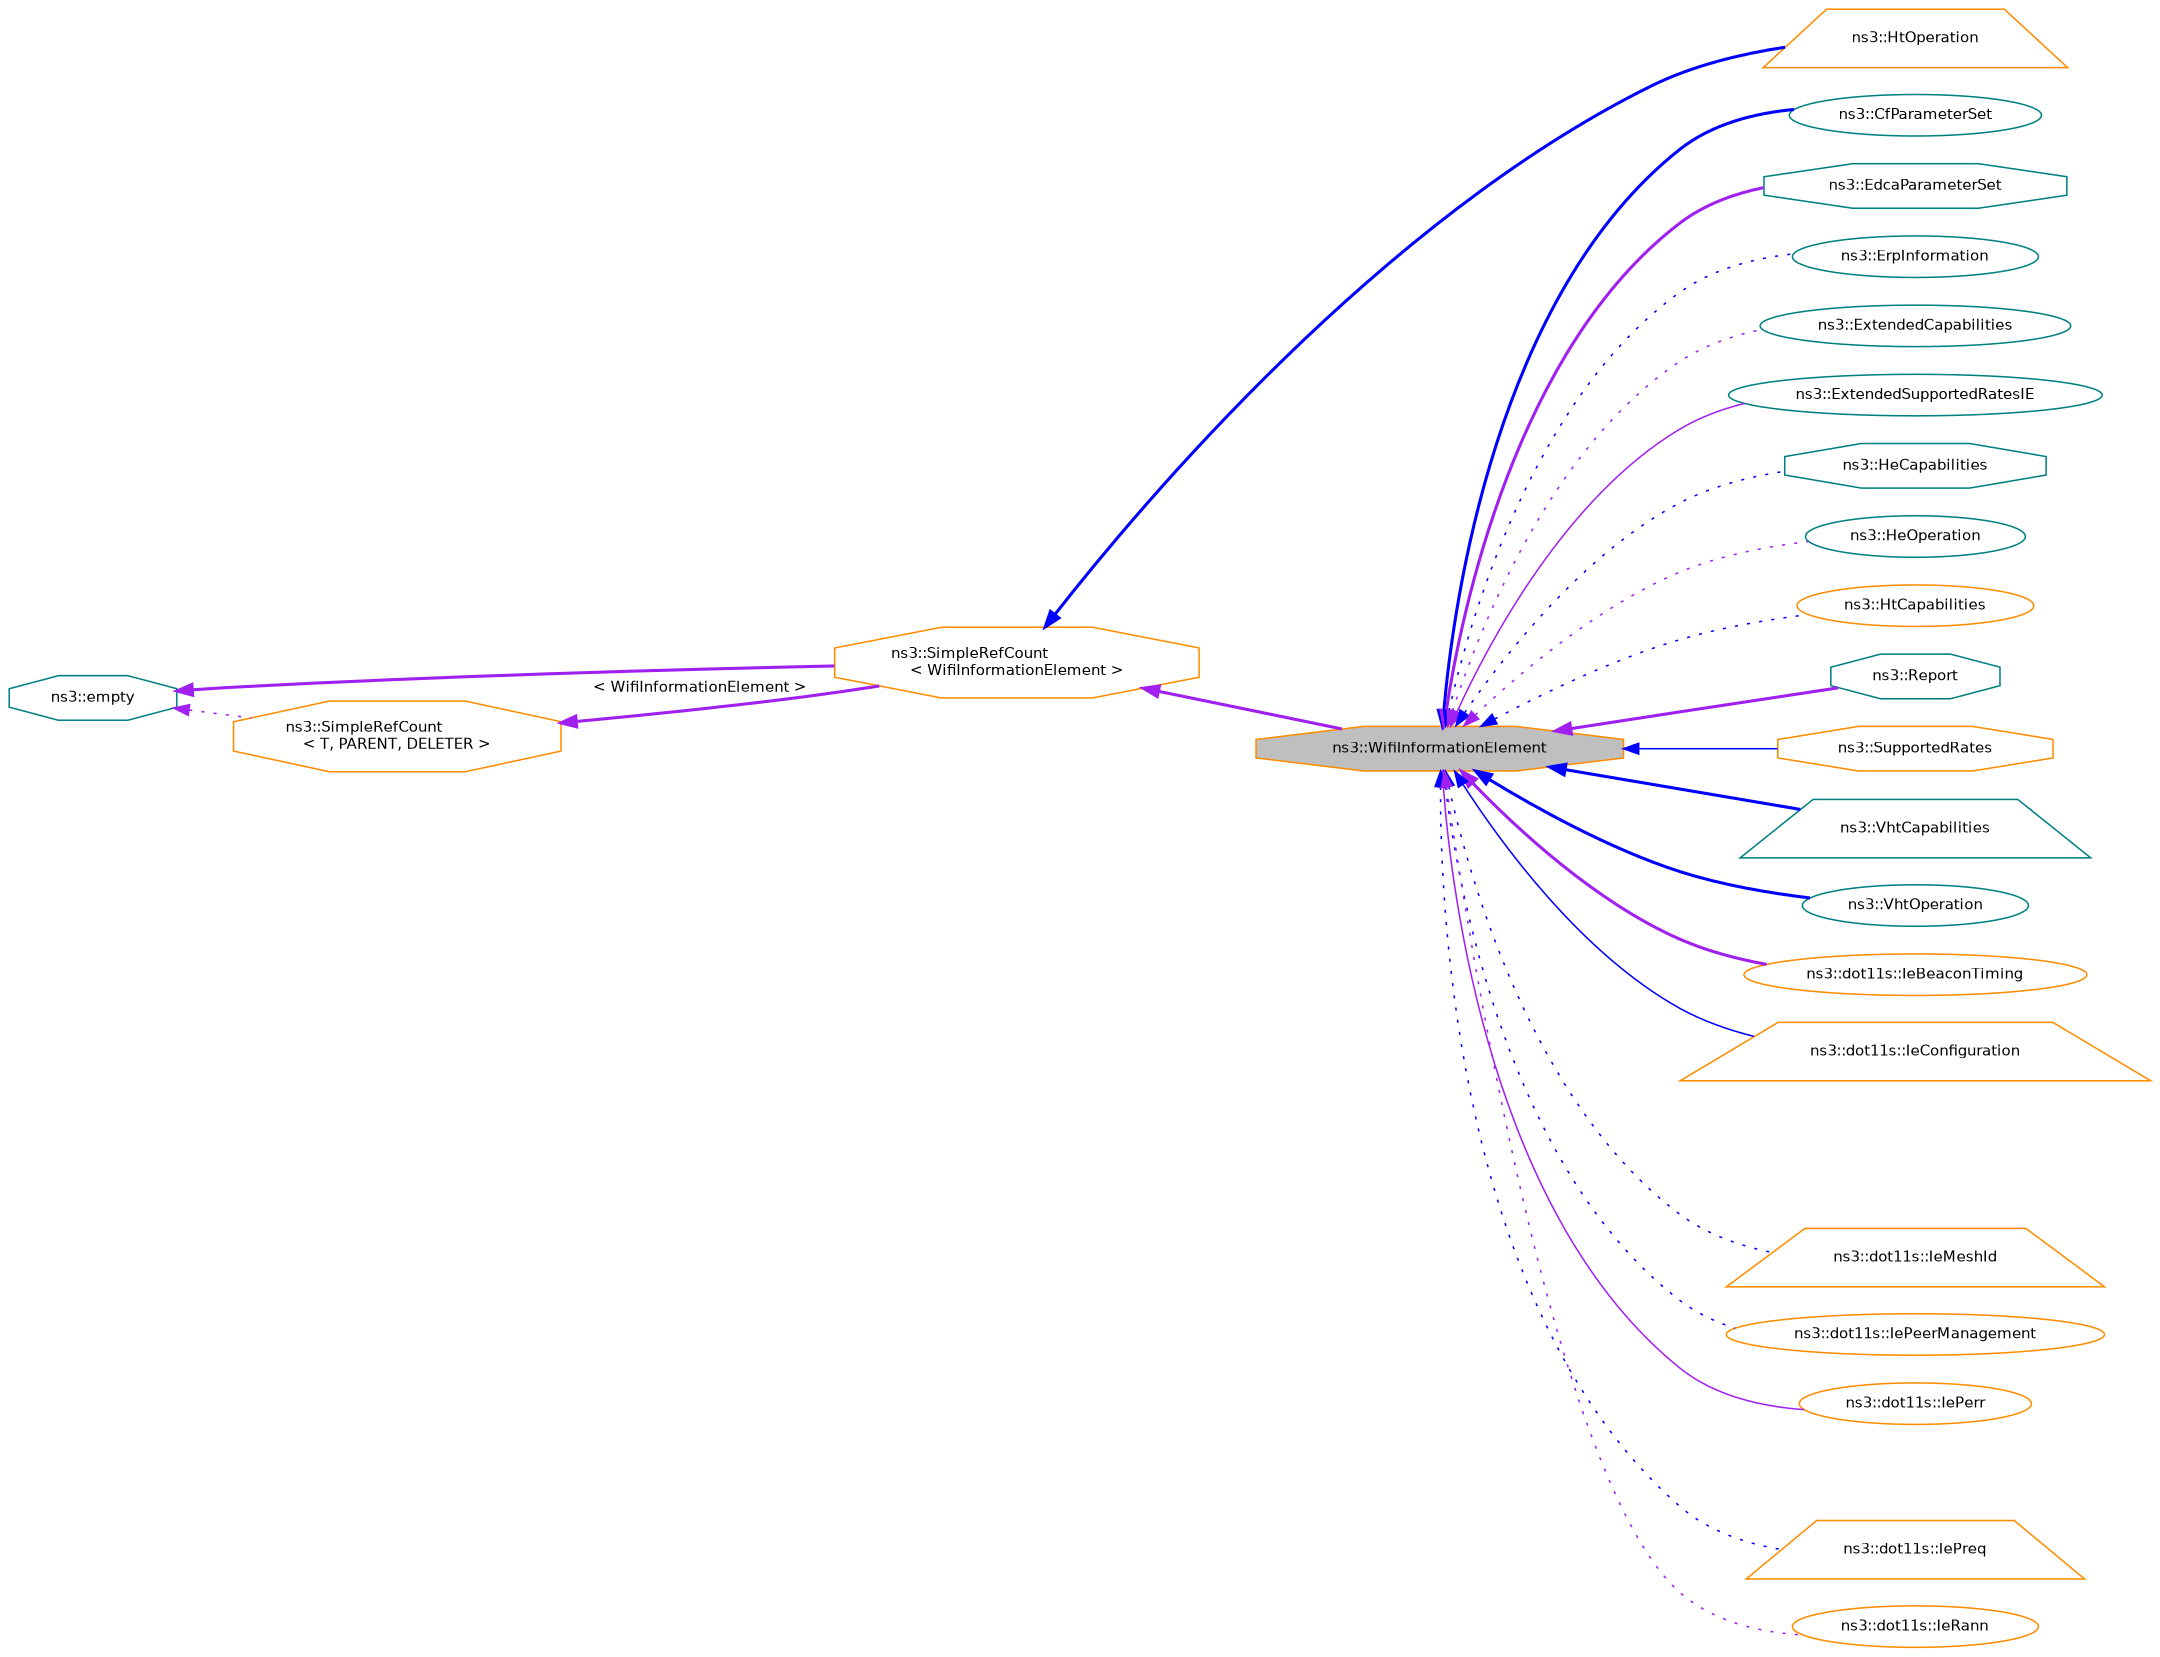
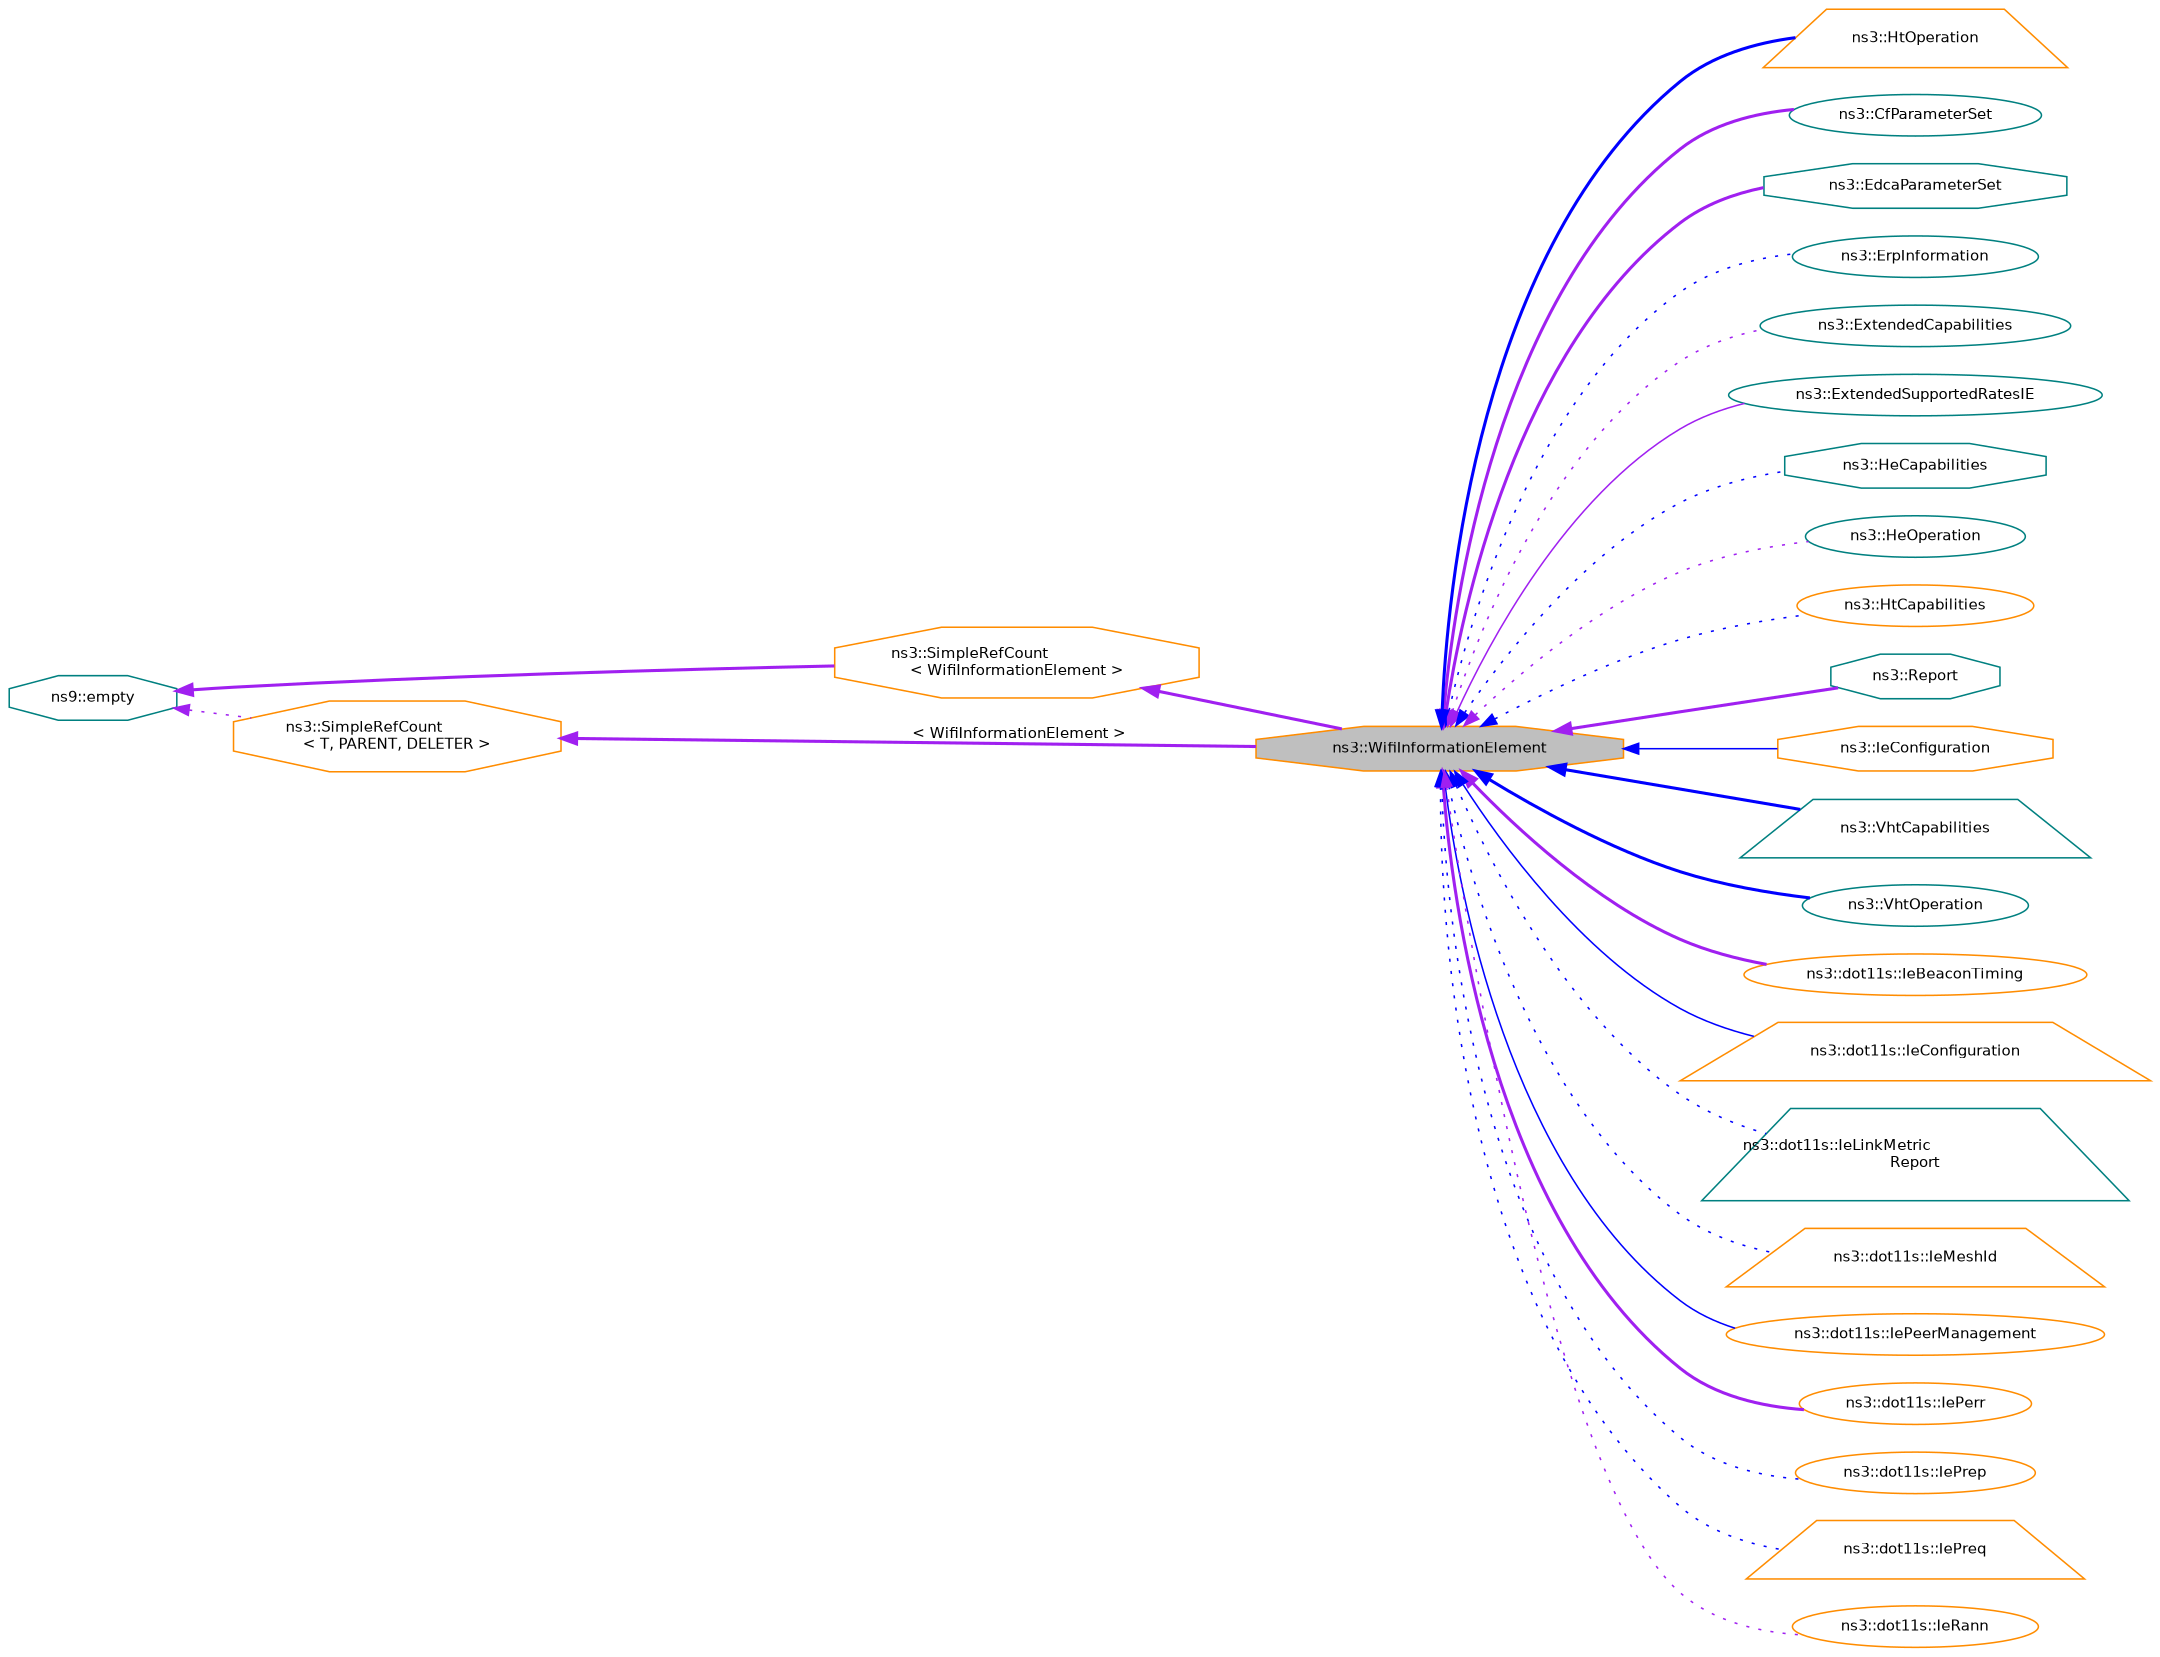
edge "ns3::HtOperation" -> "ns3::SimpleRefCount < WifiInformationElement >": now "ns3::HtOperation" -> "ns3::WifiInformationElement"
edge "ns3::CfParameterSet" -> "ns3::WifiInformationElement": color blue -> purple
node "ns3::empty": label "ns3::empty" -> "ns9::empty"
edge "ns3::SimpleRefCount < WifiInformationElement >" -> "ns3::SimpleRefCount < T, PARENT, DELETER >": now "ns3::WifiInformationElement" -> "ns3::SimpleRefCount < T, PARENT, DELETER >"
node "ns3::SupportedRates": label "ns3::SupportedRates" -> "ns3::IeConfiguration"
edge "ns3::dot11s::IePeerManagement" -> "ns3::WifiInformationElement": style dotted -> solid
node "ns3::dot11s::IeLinkMetric Report": added
edge "ns3::dot11s::IePerr" -> "ns3::WifiInformationElement": style solid -> bold
node "ns3::dot11s::IePrep": added
